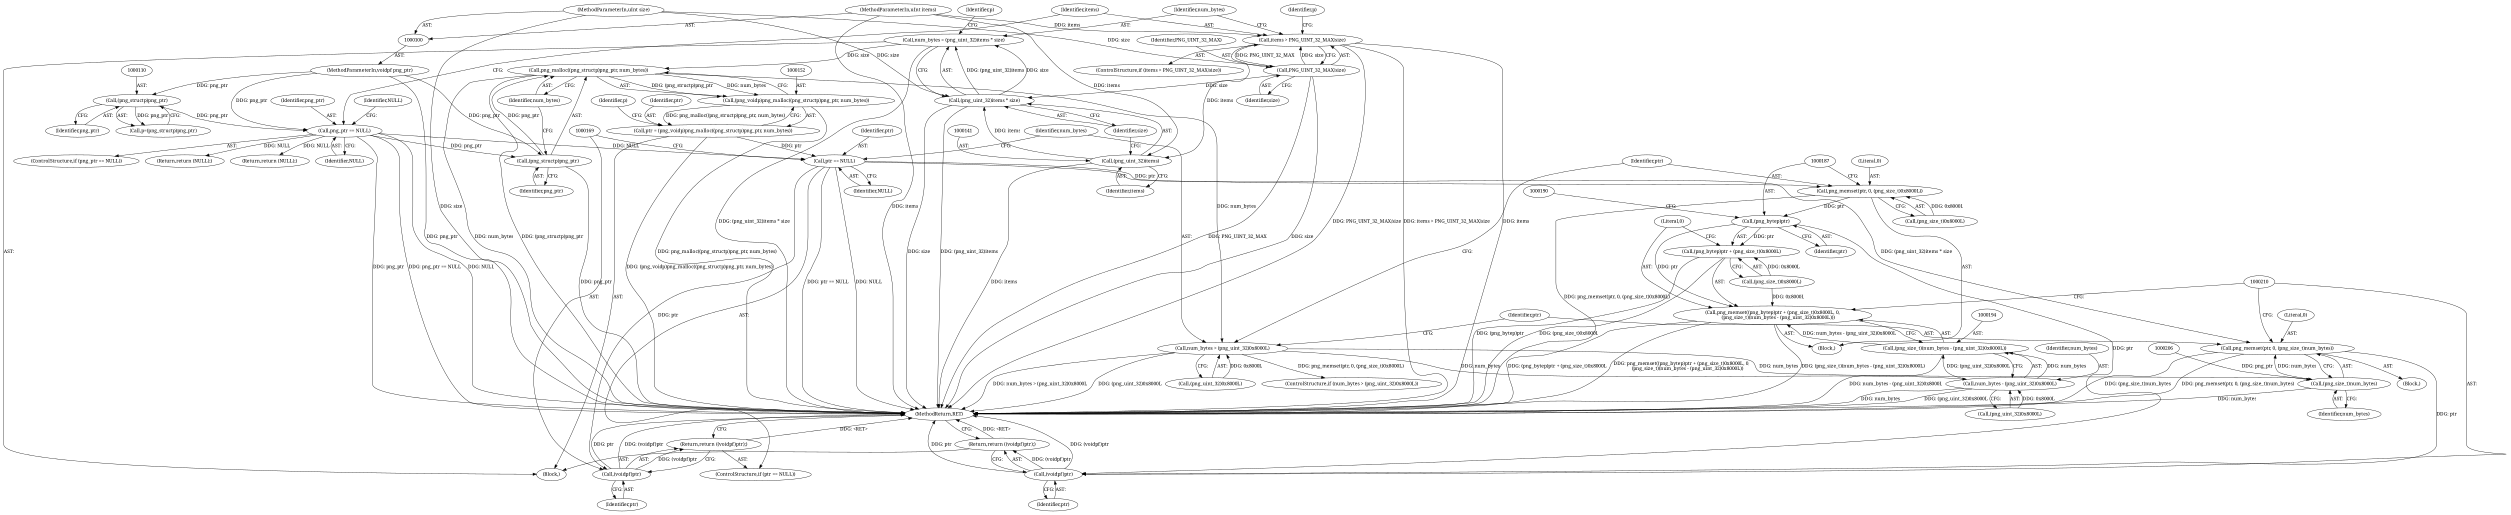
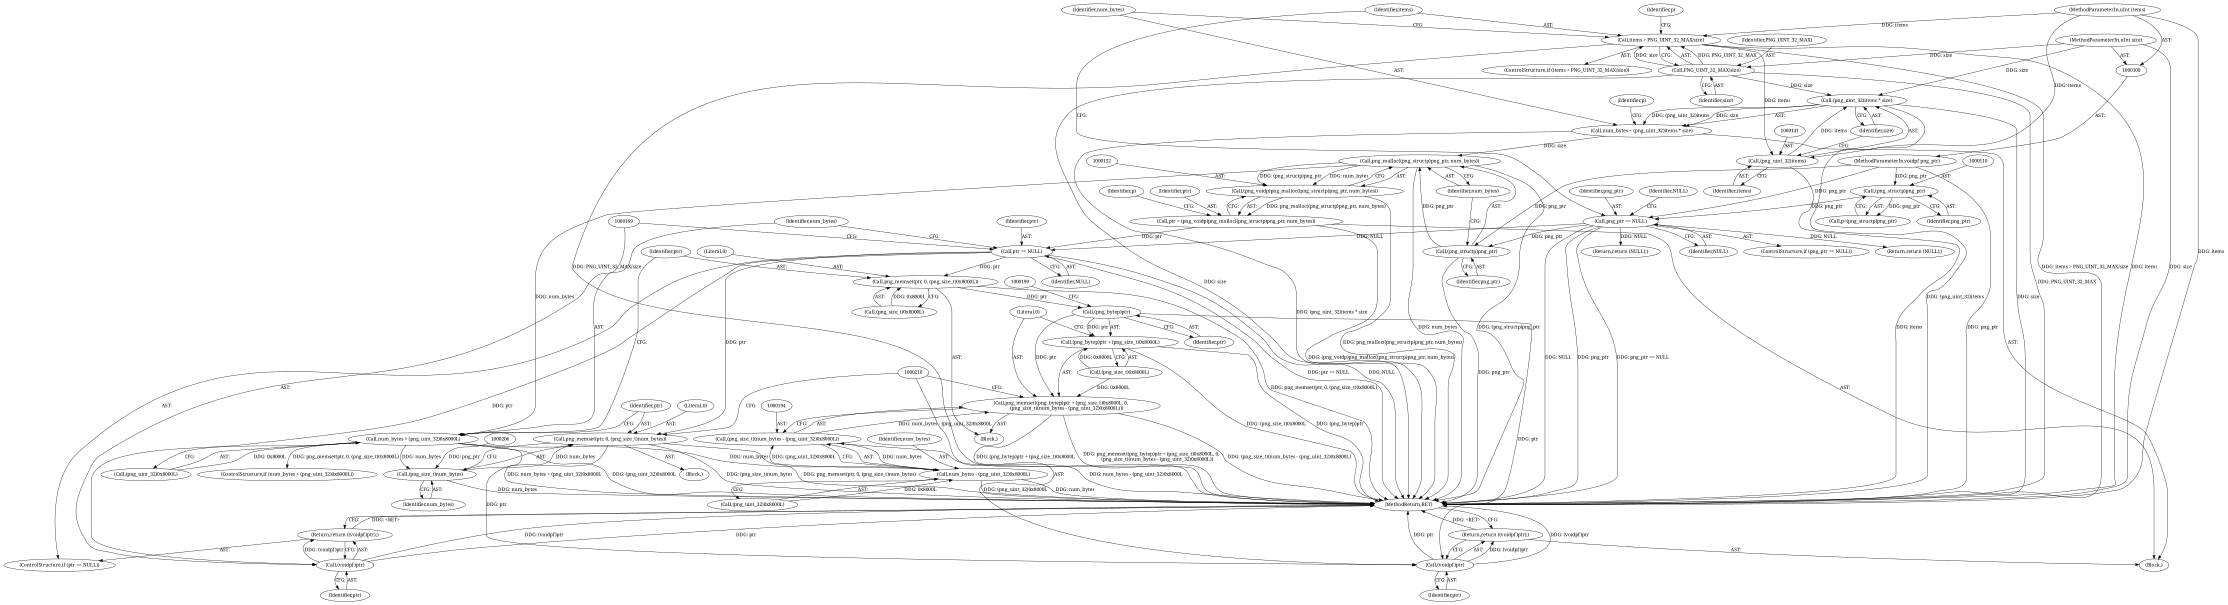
edge "(Call,num_bytes = (png_uint_32)items * size)" -> "(Call,(png_uint_32)items * size)": removed, label "CFG:"
node "1000187": removed
edge "(Call,ptr == NULL)" -> "(Call,png_memset(ptr, 0, (png_size_t)num_bytes))": label "DDG: (png_uint_32)items * size" -> "DDG: ptr"
